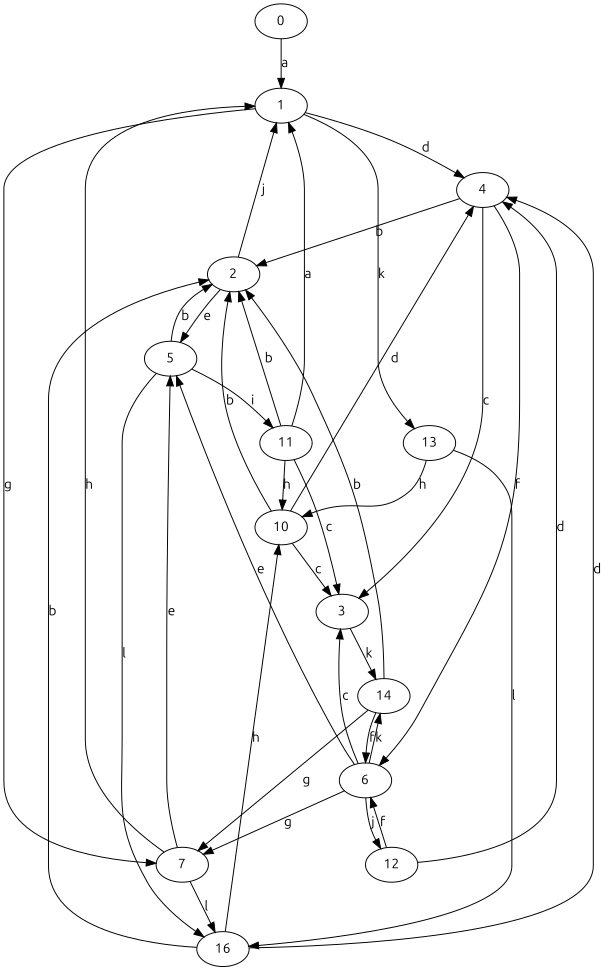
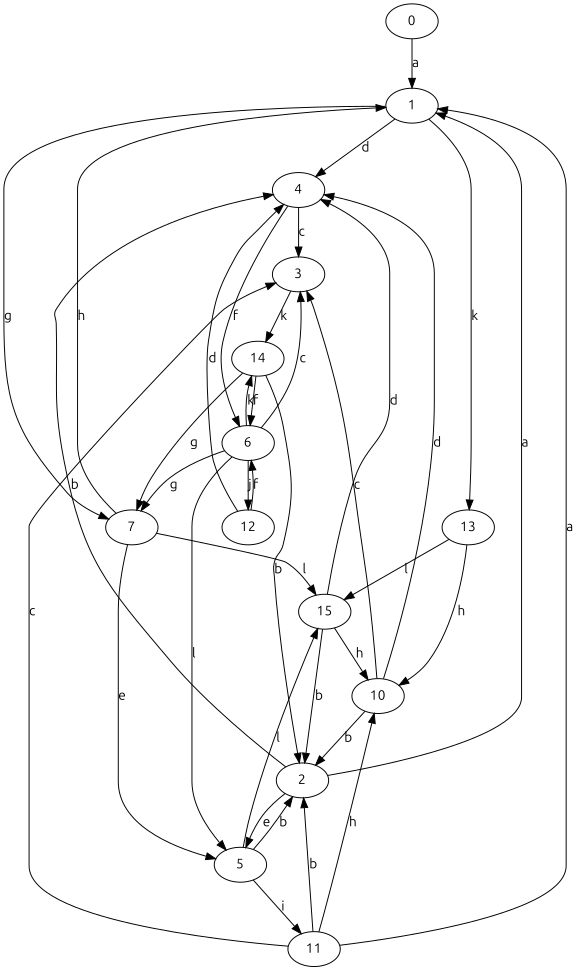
edge "2" -> "1": label "j" -> "a"
edge "4" -> "2": reversed
edge "6" -> "5": label "e" -> "l"
node "16": label "16" -> "15"
